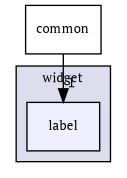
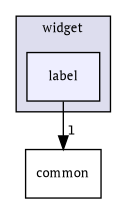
edge "common" -> "label": reversed
